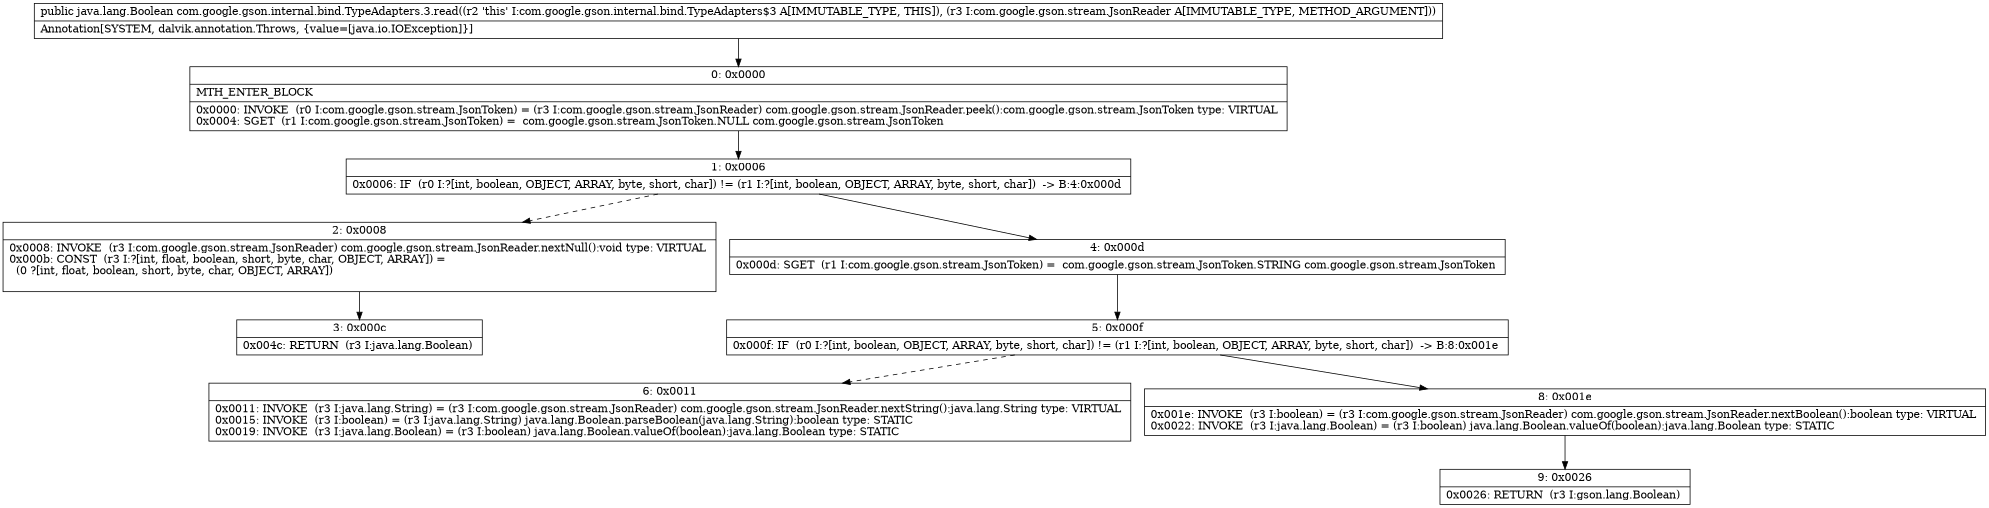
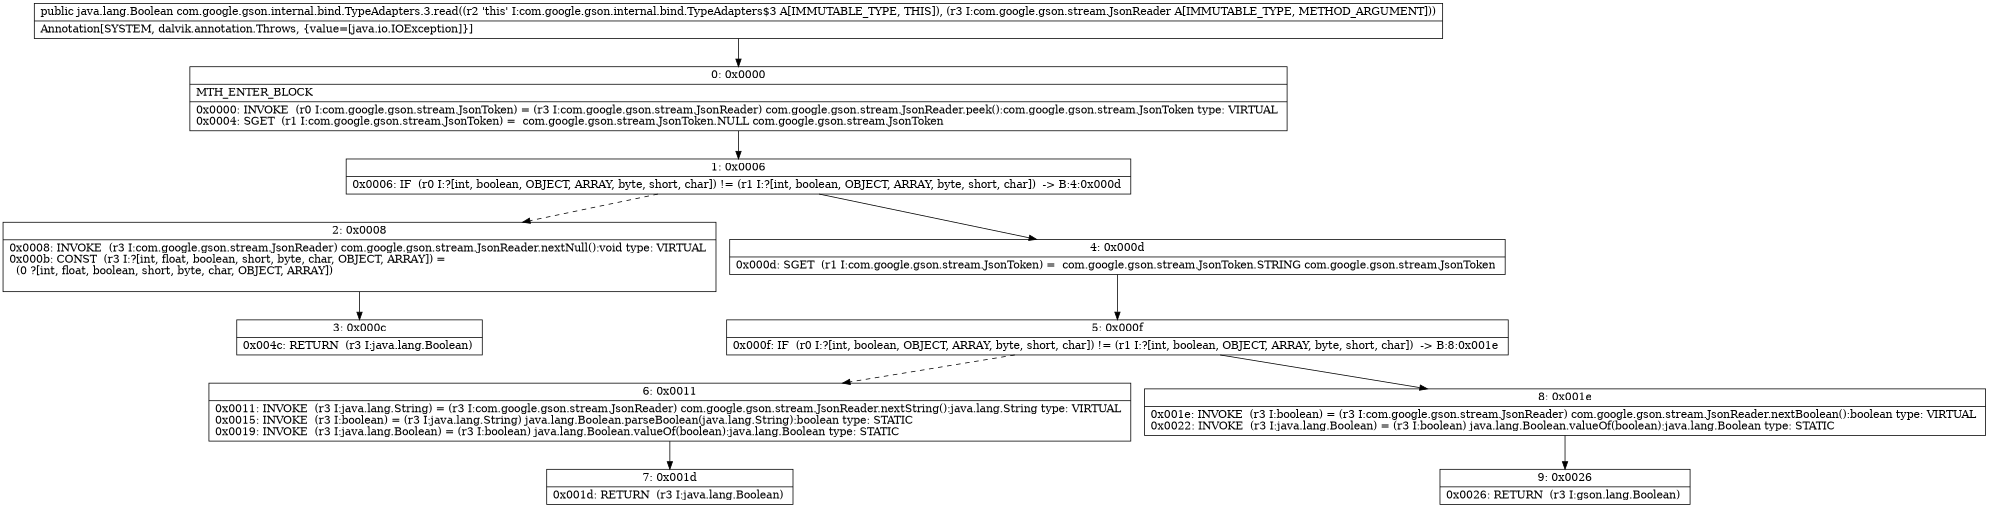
node "7: 0x001d": added
